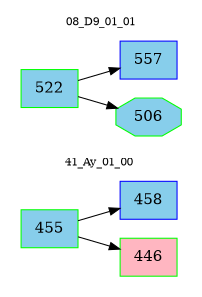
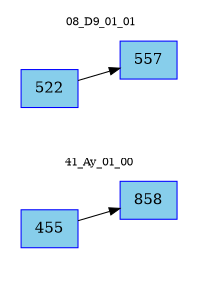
node "522": color green -> blue
node "506": removed
node "458": label "458" -> "858"
node "455": color green -> blue
node "446": removed
